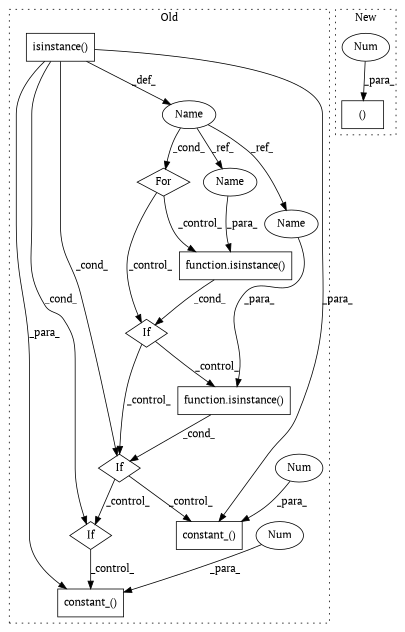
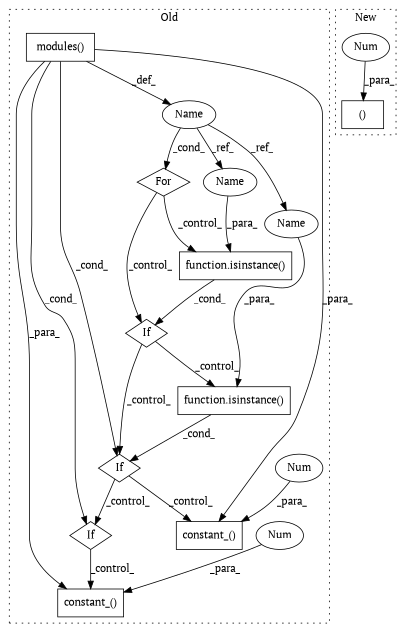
node "isinstance()": label "isinstance()" -> "modules()"
